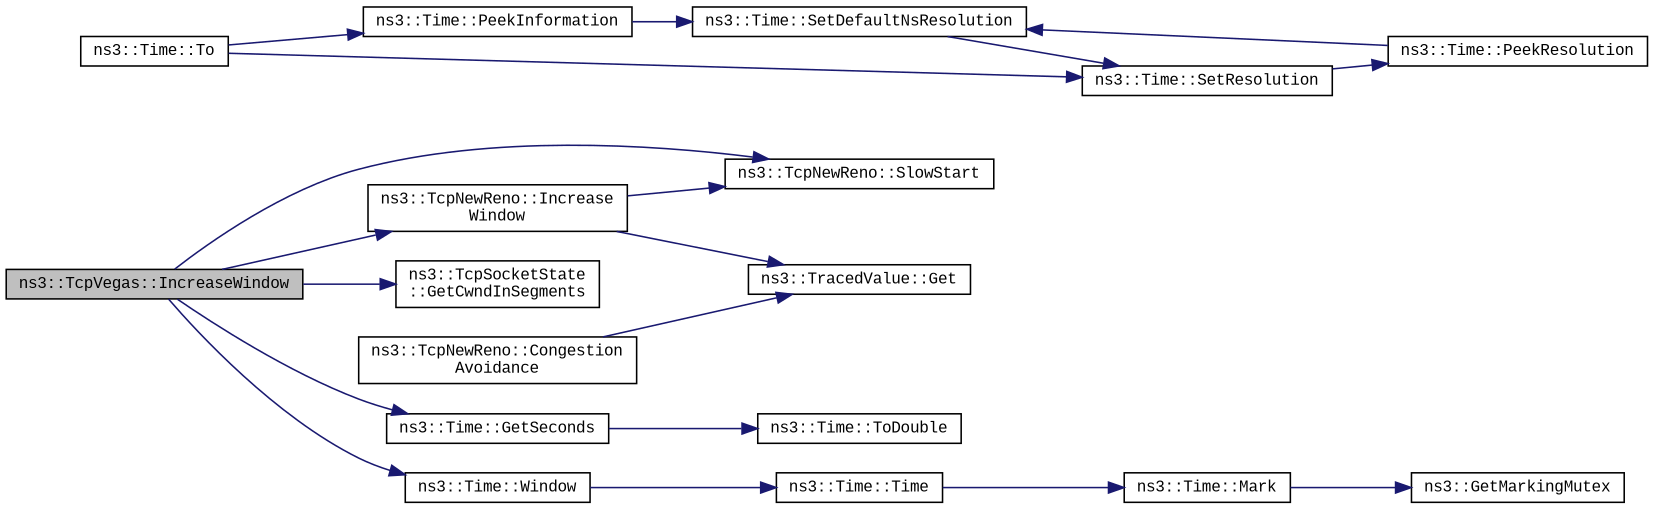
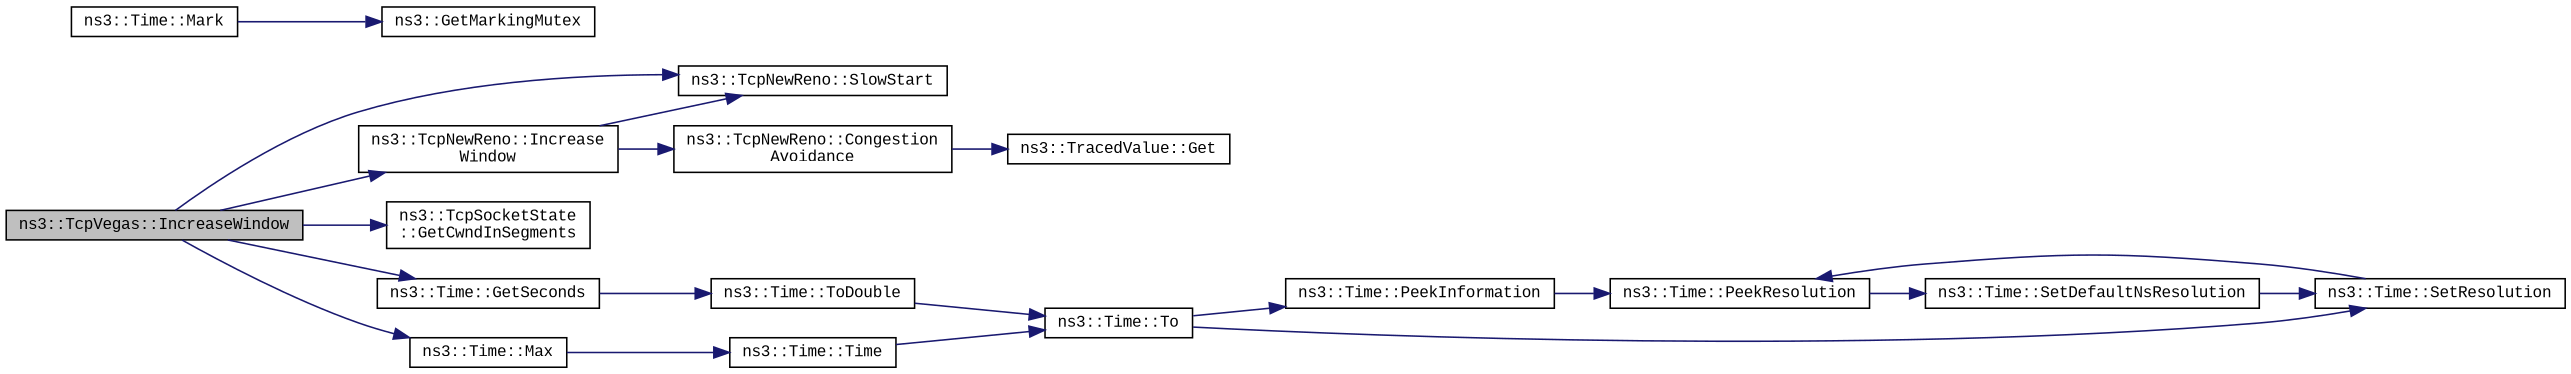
edge "ns3::Time::PeekInformation" -> "ns3::Time::SetDefaultNsResolution": now "ns3::Time::PeekInformation" -> "ns3::Time::PeekResolution"
edge "ns3::TcpNewReno::Increase Window" -> "ns3::TracedValue::Get": now "ns3::TcpNewReno::Increase Window" -> "ns3::TcpNewReno::Congestion Avoidance"
edge "ns3::Time::ToDouble" -> "ns3::Time::To": added
node "ns3::Time::Window": label "ns3::Time::Window" -> "ns3::Time::Max"
edge "ns3::Time::Time" -> "ns3::Time::Mark": now "ns3::Time::Time" -> "ns3::Time::To"
